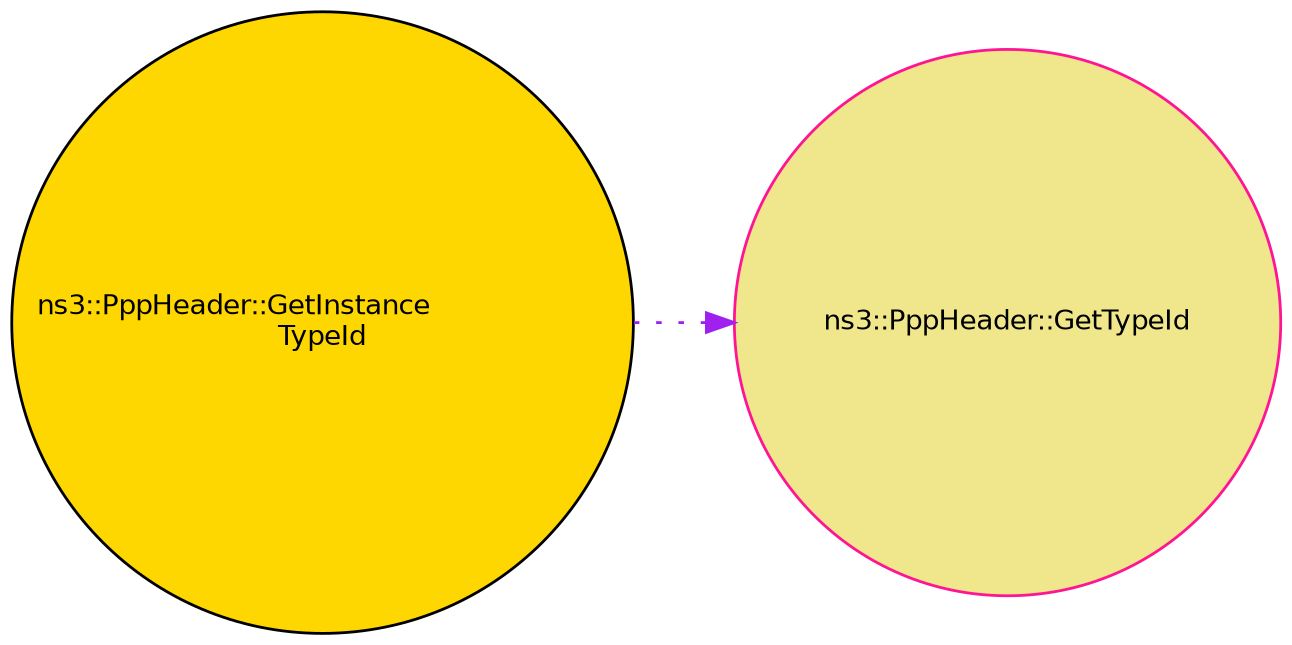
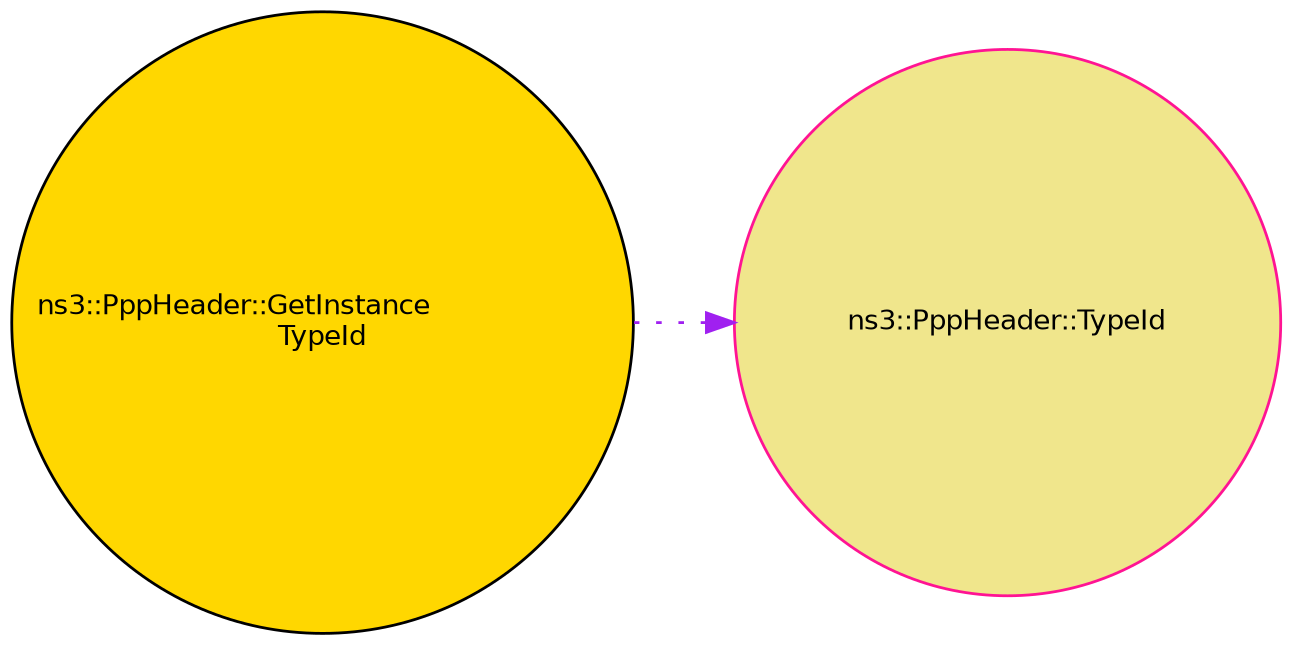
node "ns3::PppHeader::GetTypeId": label "ns3::PppHeader::GetTypeId" -> "ns3::PppHeader::TypeId"
